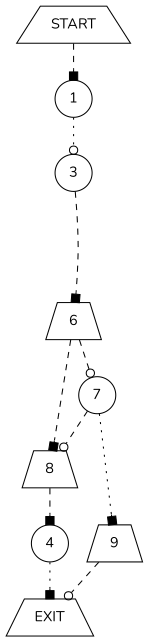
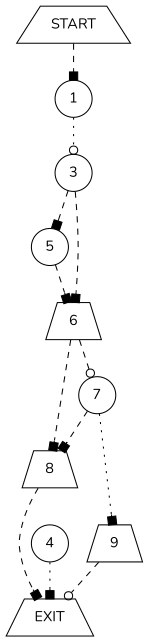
node "5": added
edge "7" -> "8": arrowhead odot -> box
edge "8" -> "4": now "8" -> "EXIT"
